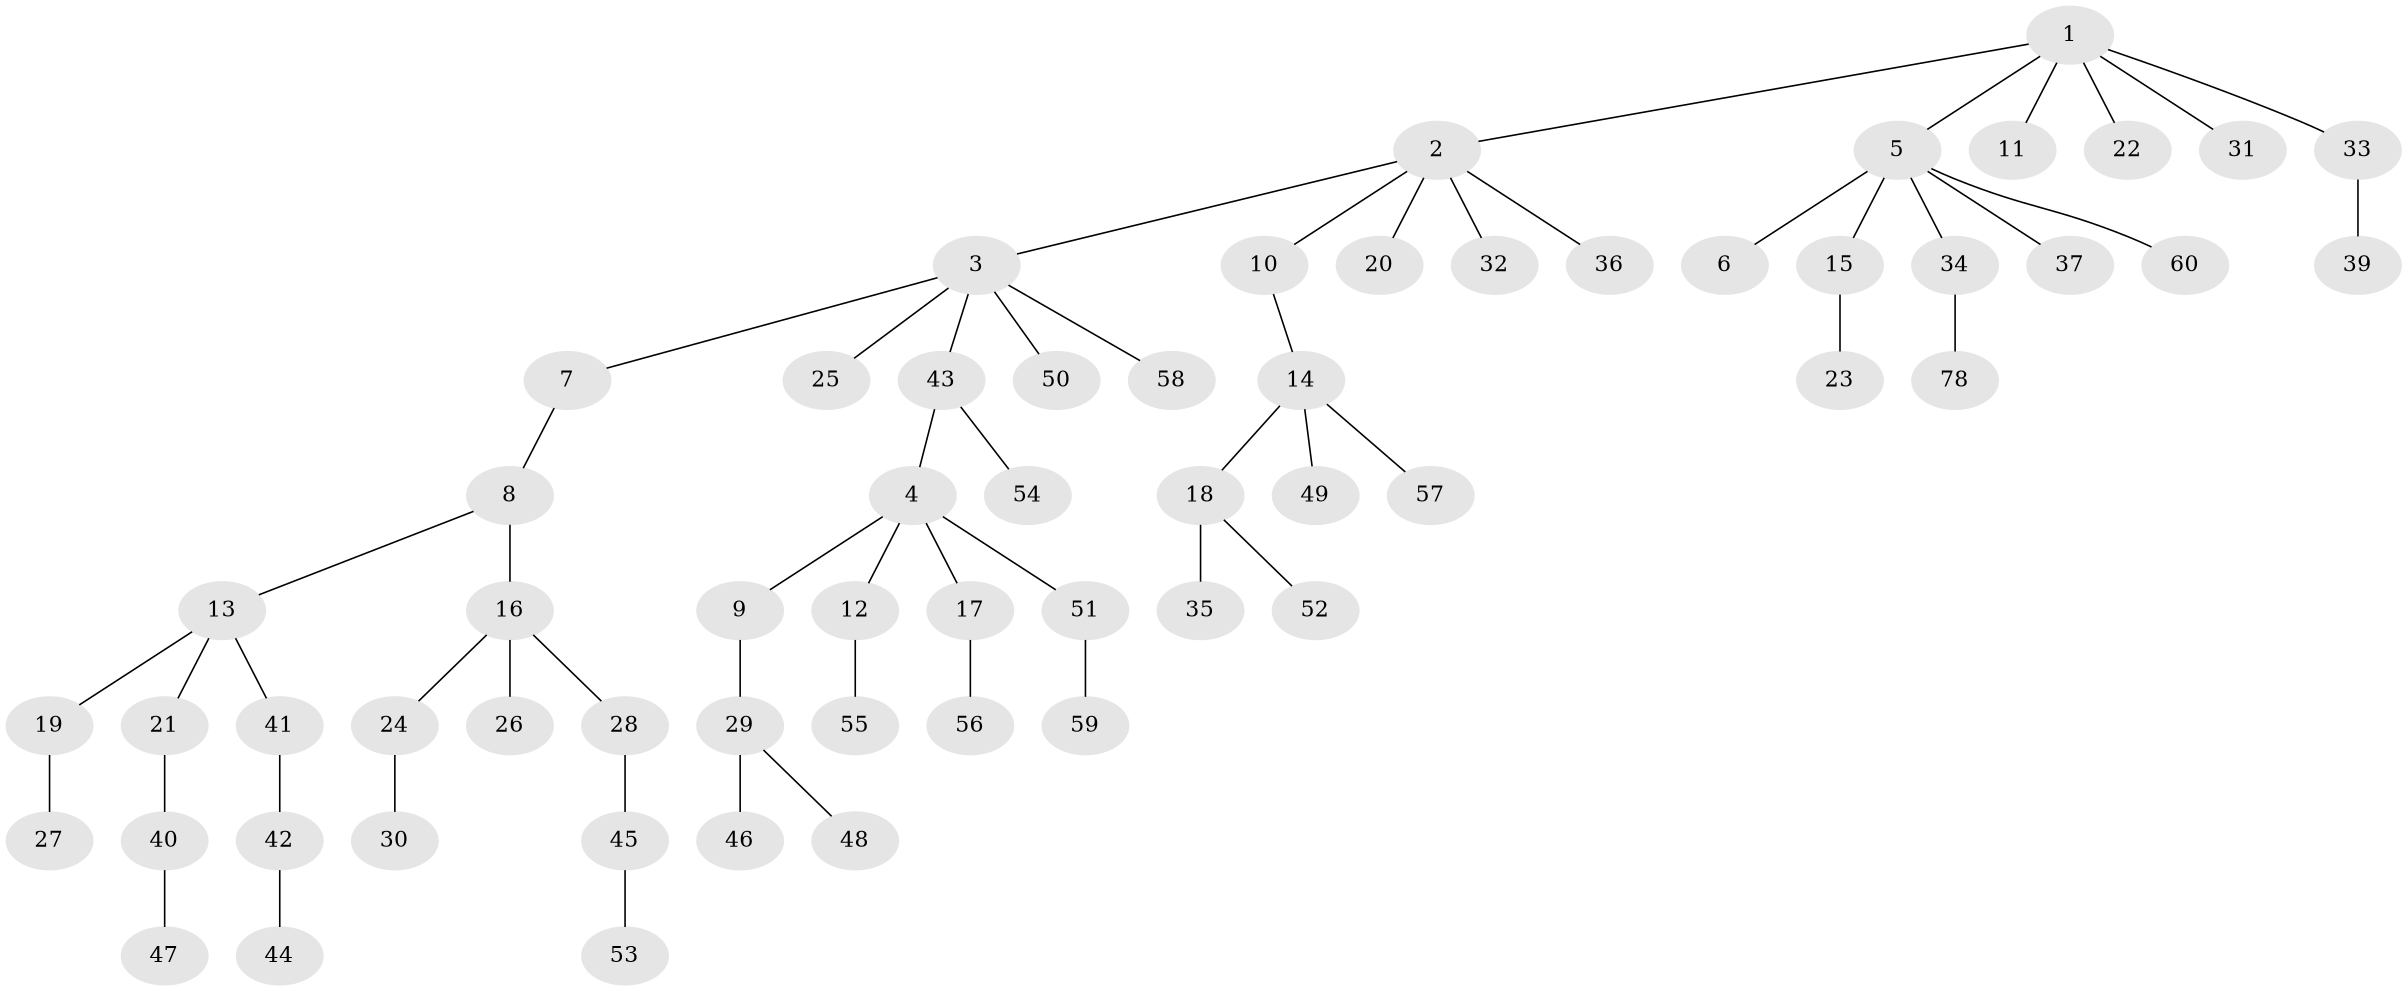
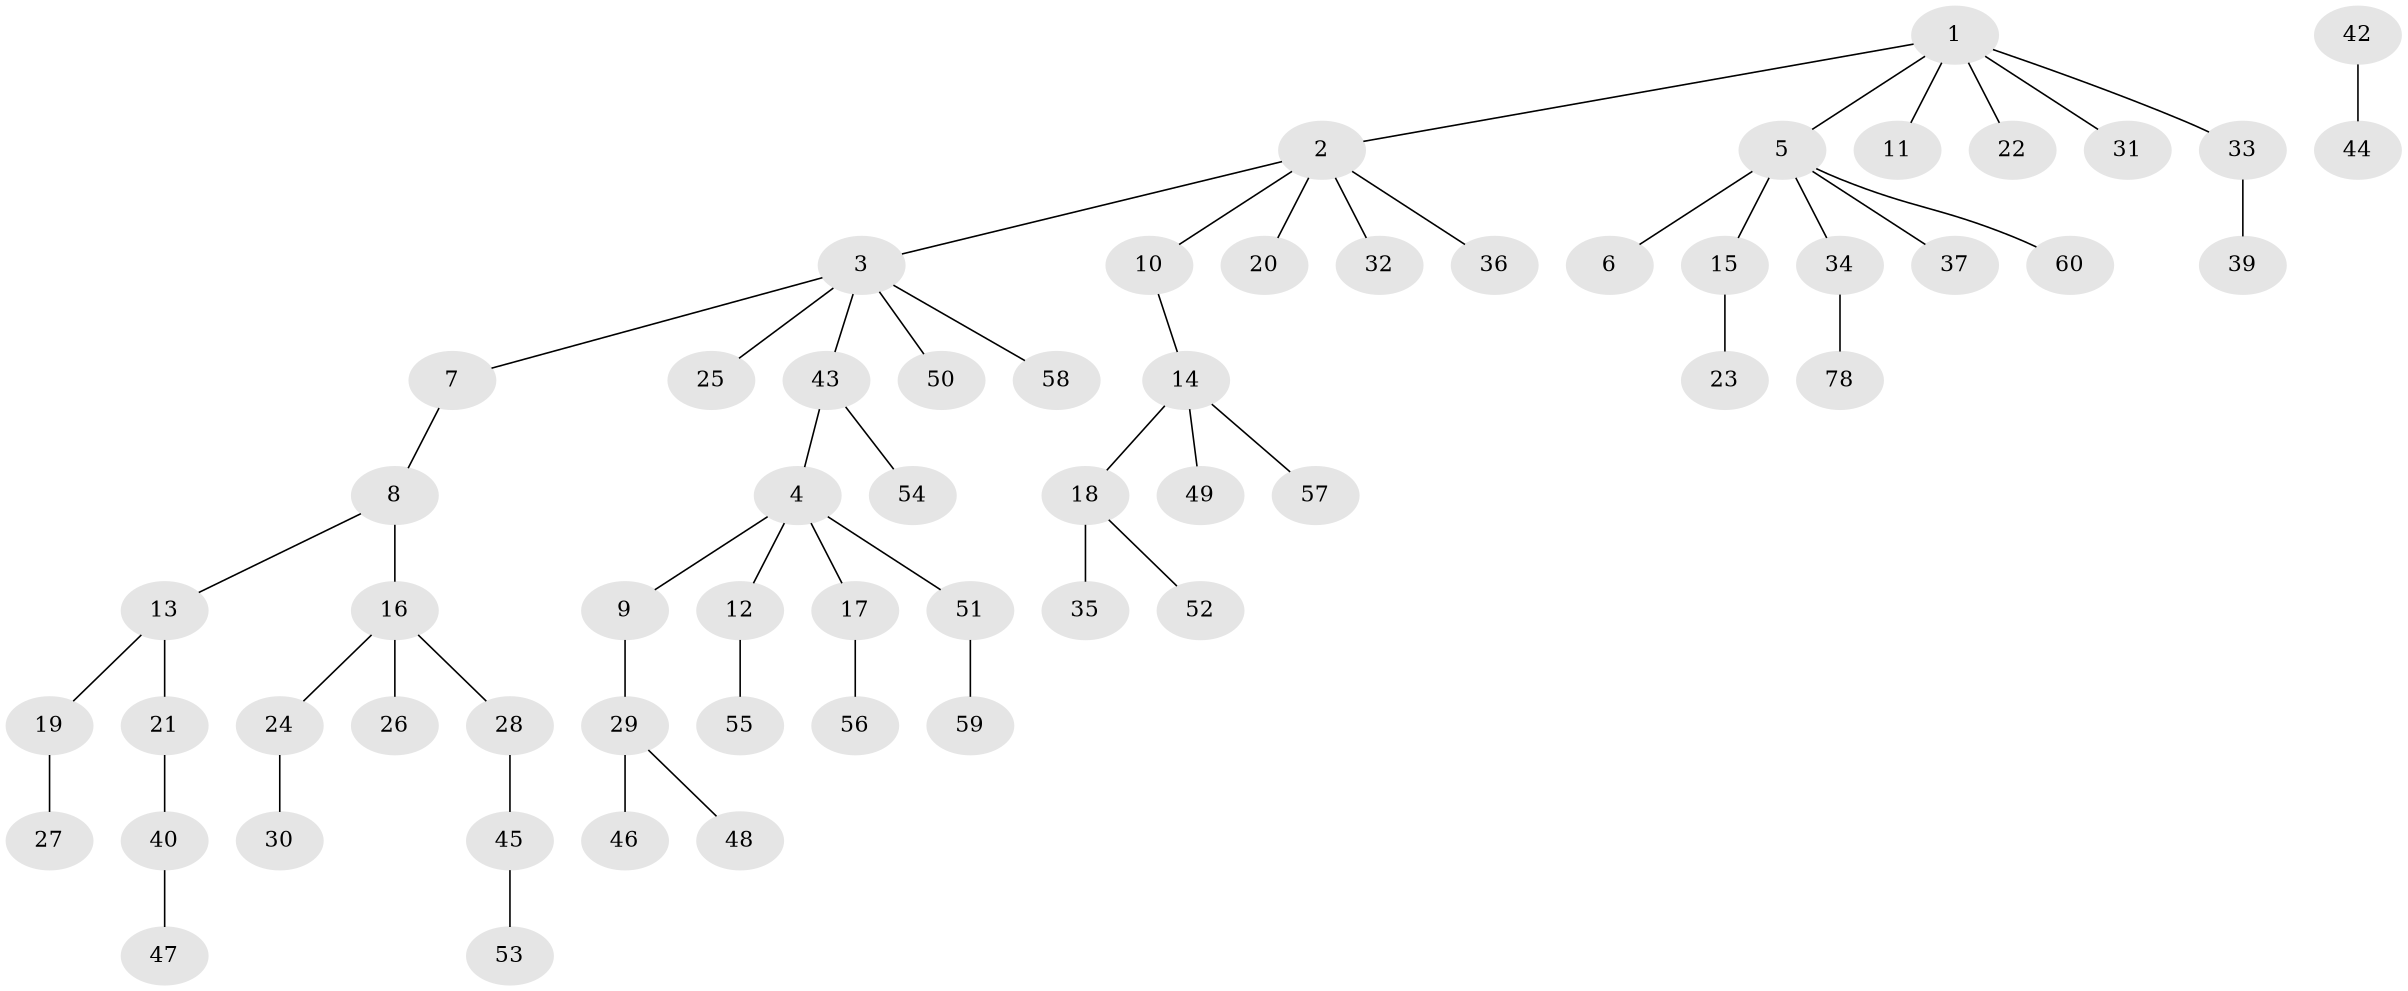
node "41": removed
